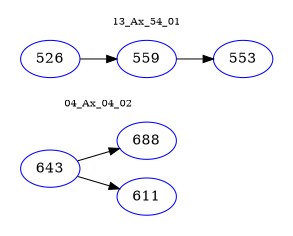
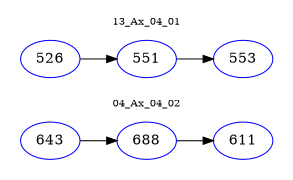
cluster "13_Ax_54_01": label "13_Ax_54_01" -> "13_Ax_04_01"
node "559": label "559" -> "551"
edge "643" -> "611": now "688" -> "611"
